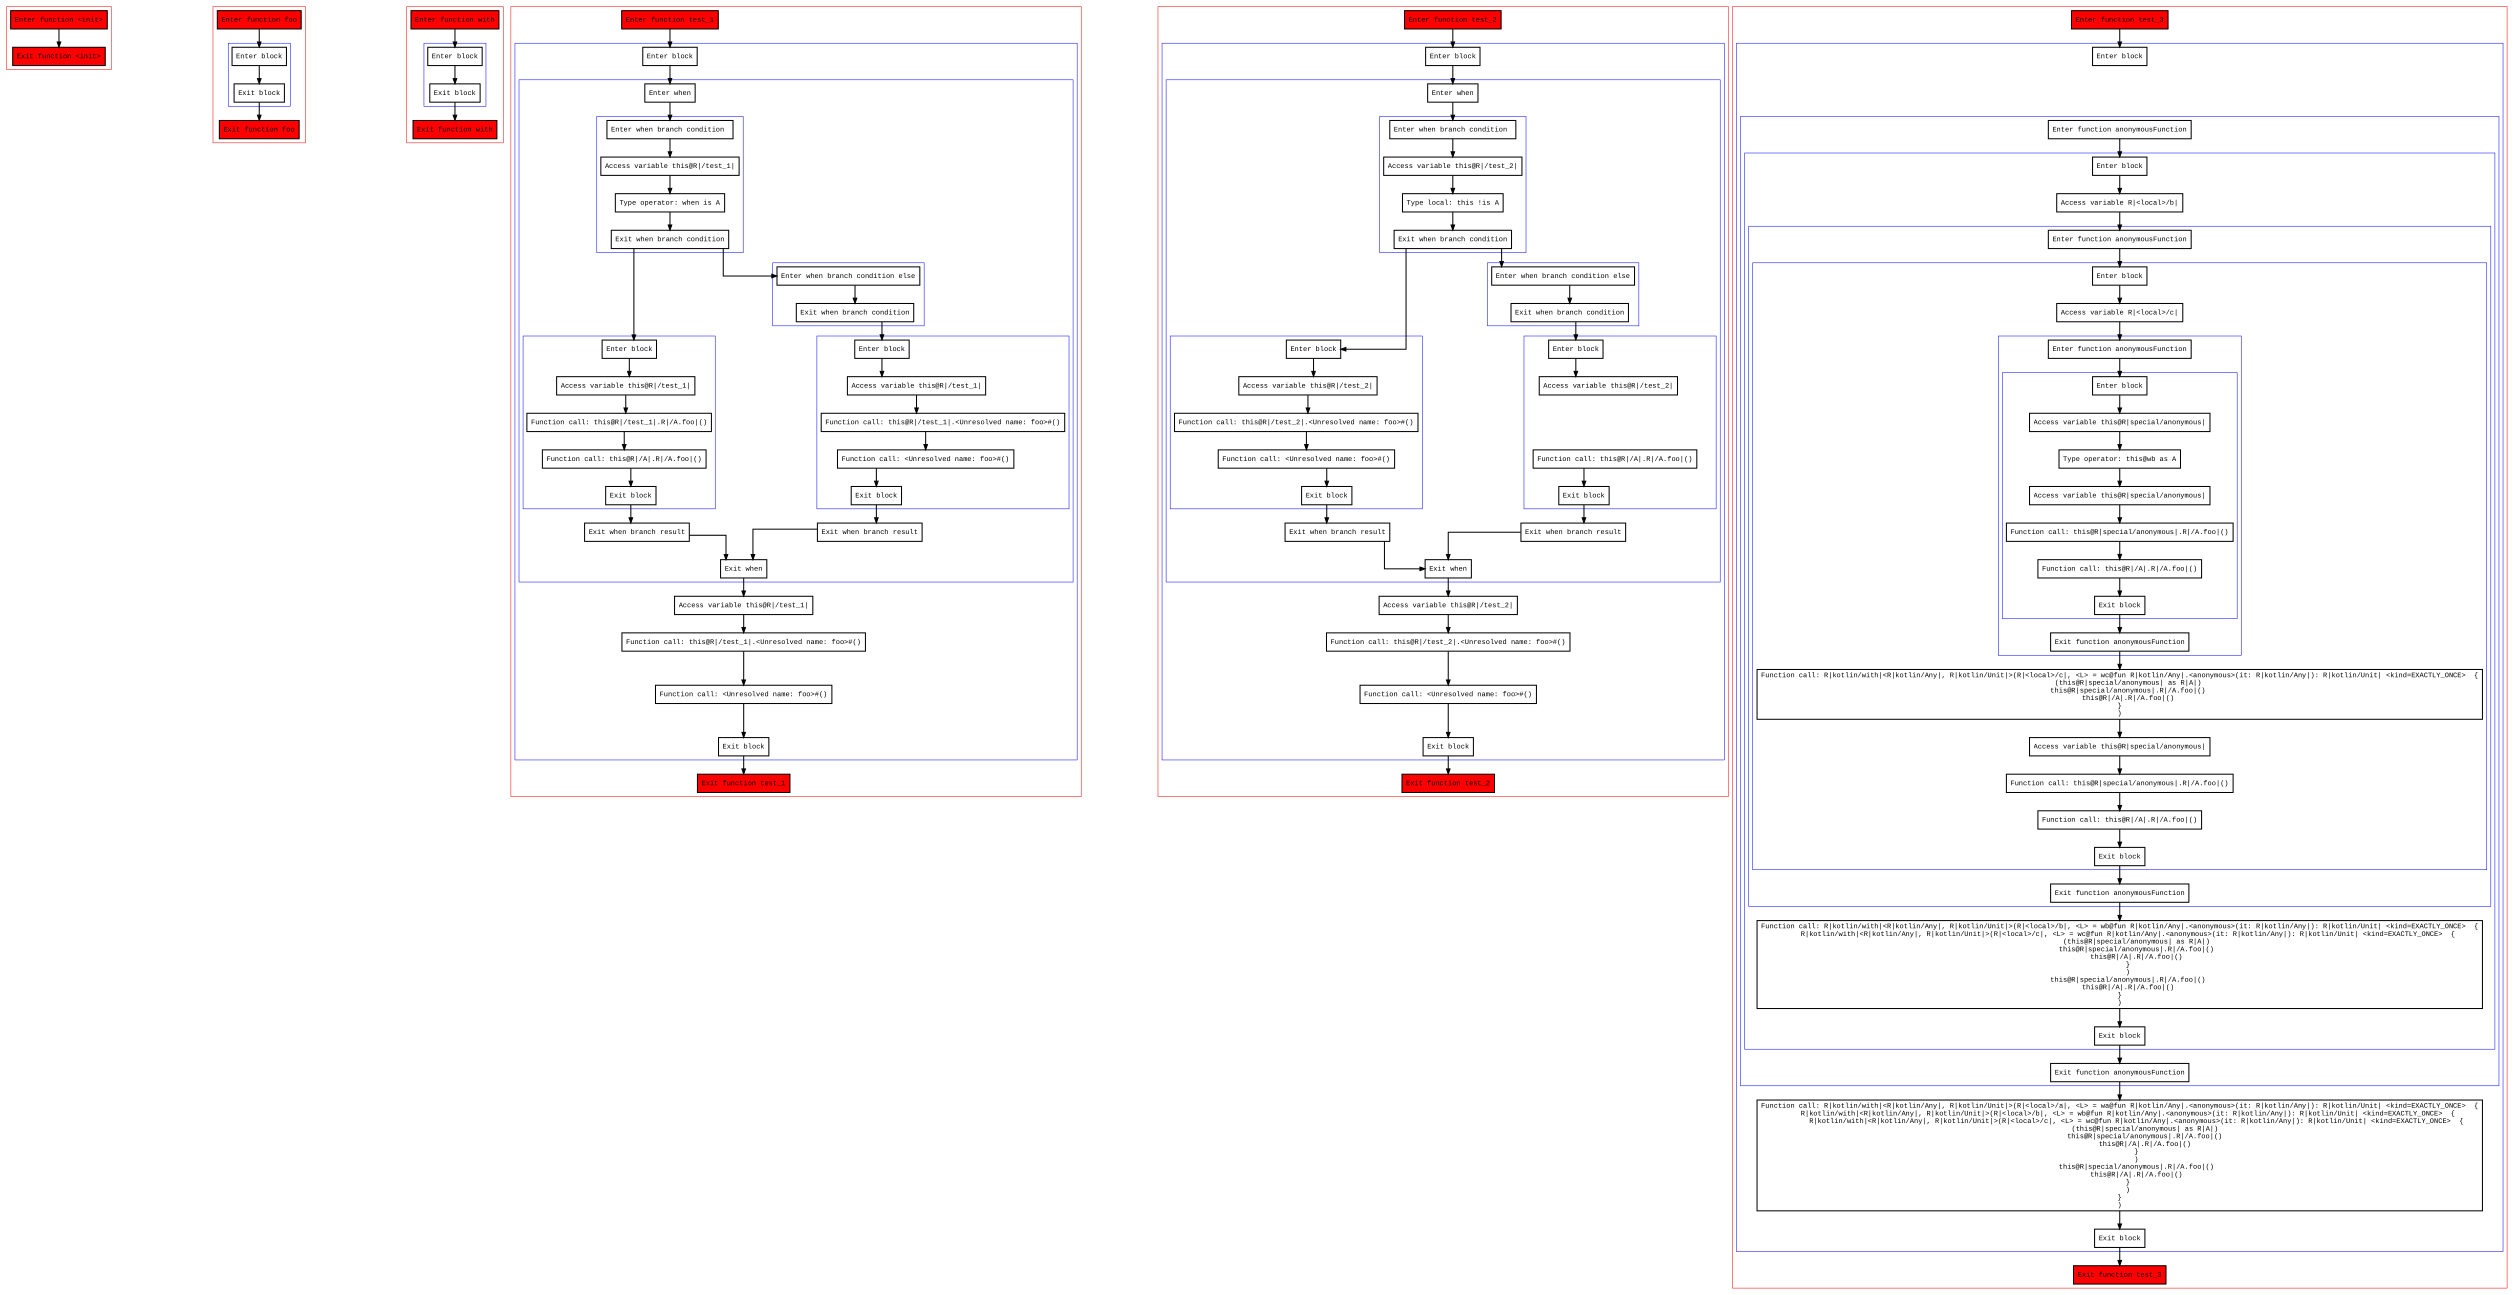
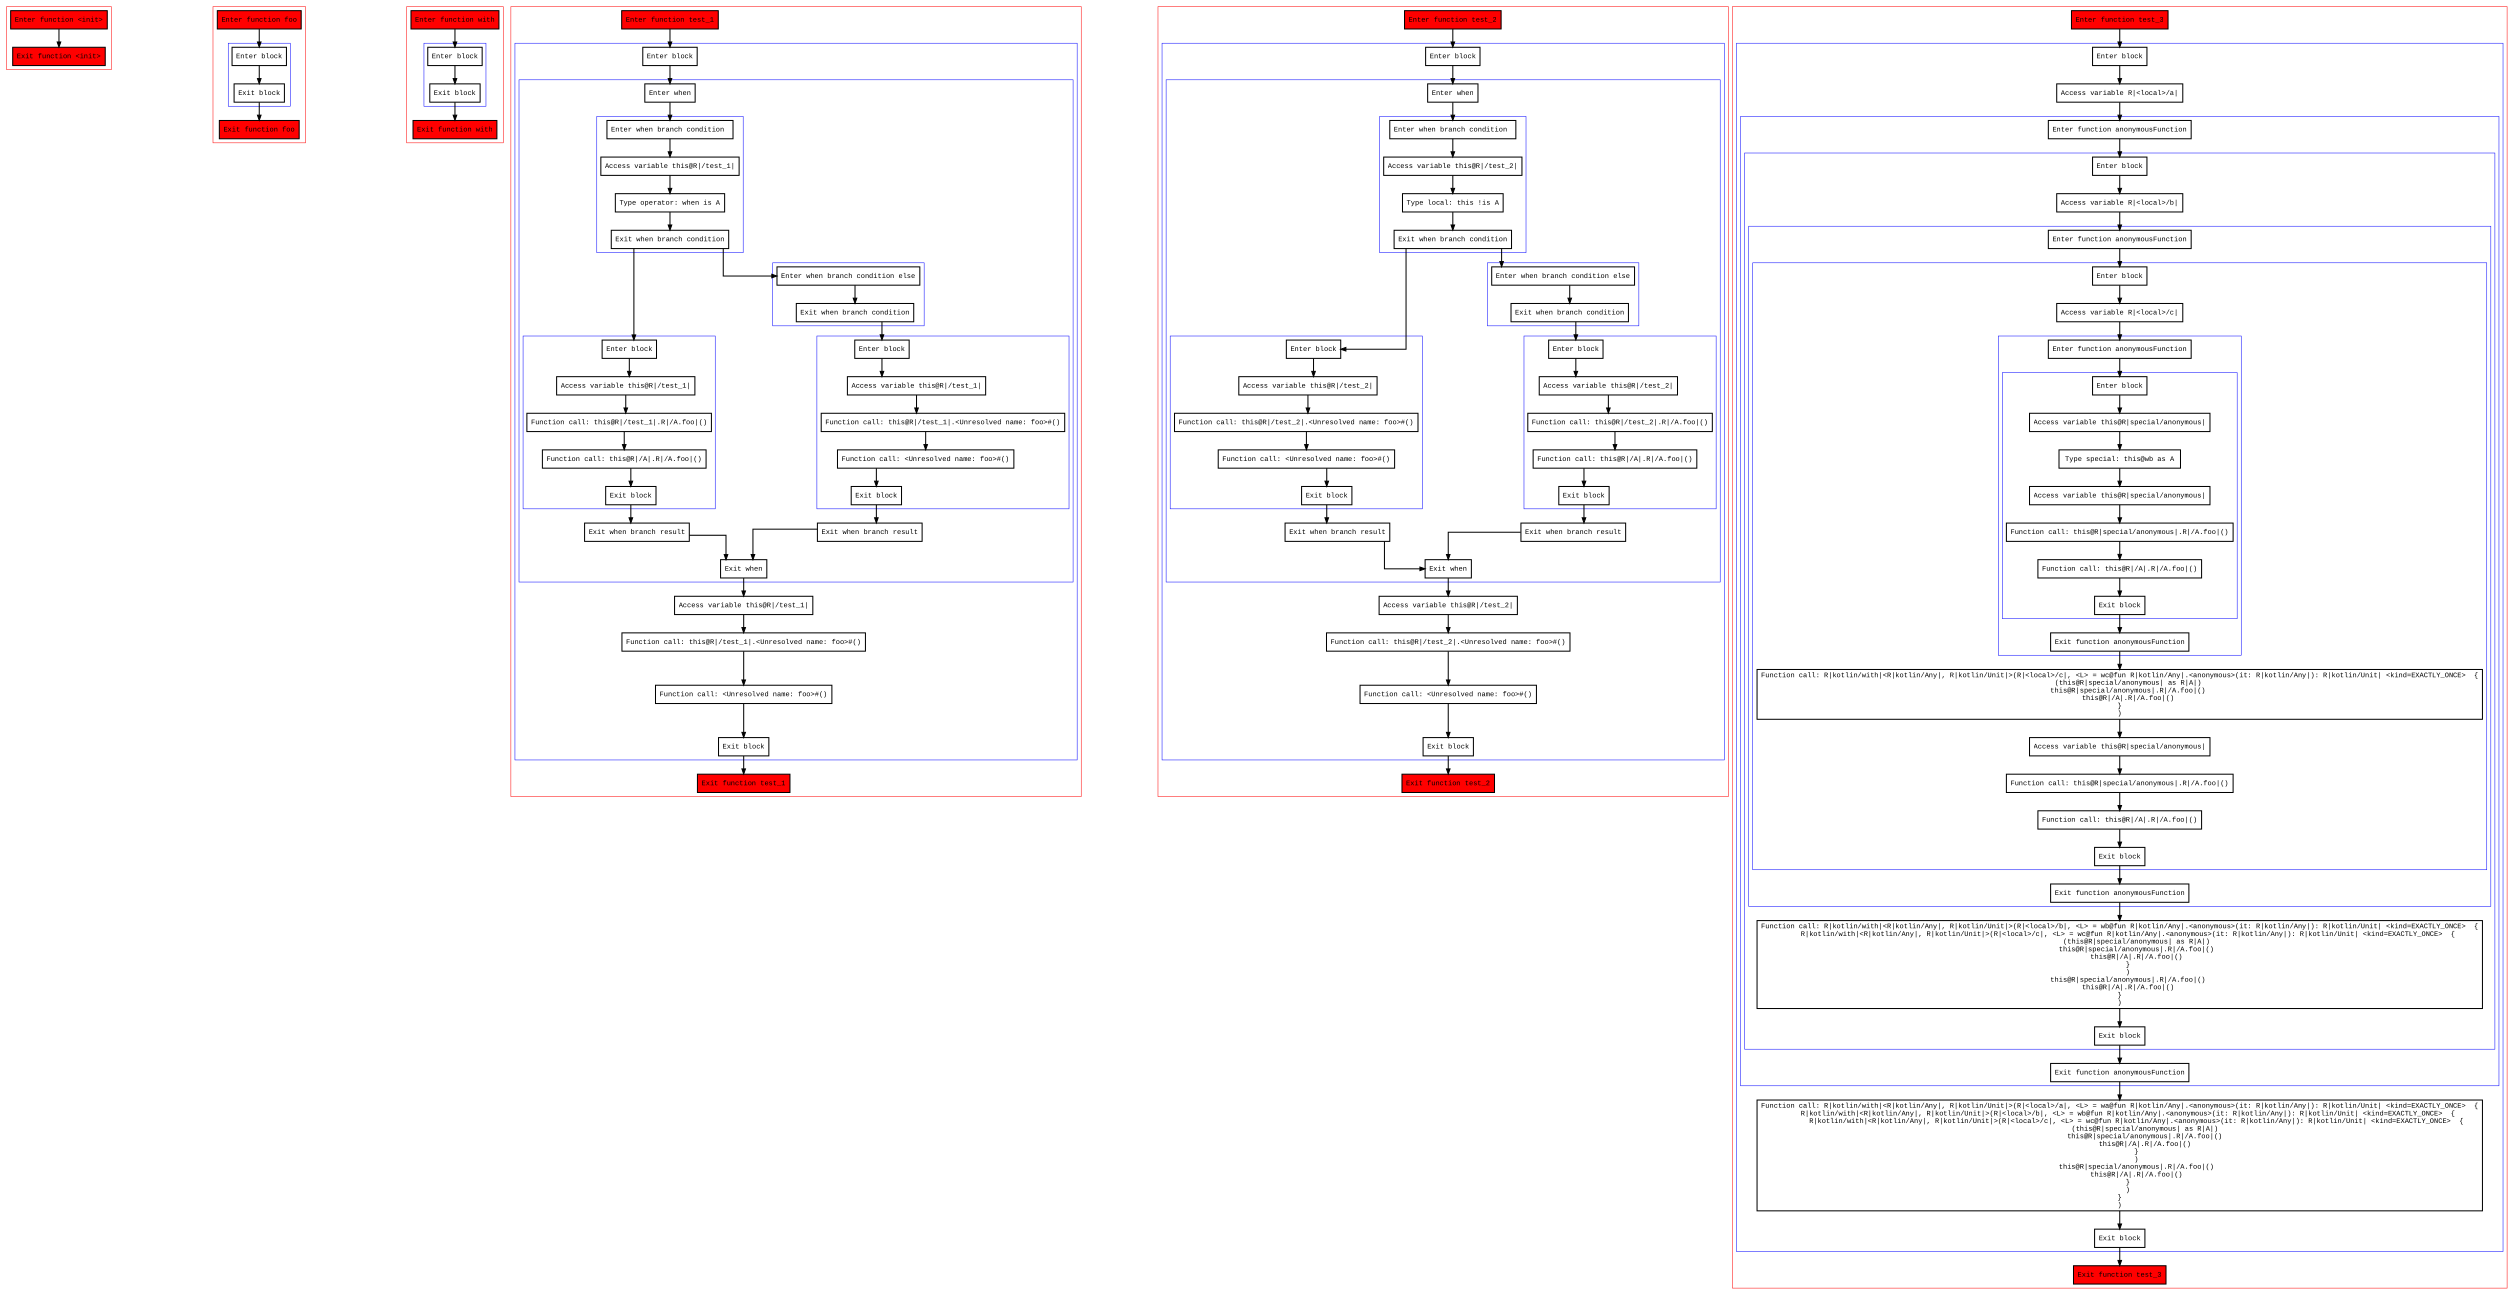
node "Access variable R|<local>/a|": added
node "Function call: this@R|/test_2|.R|/A.foo|()": added
node "Type operator: this@wb as A": label "Type operator: this@wb as A" -> "Type special: this@wb as A"
